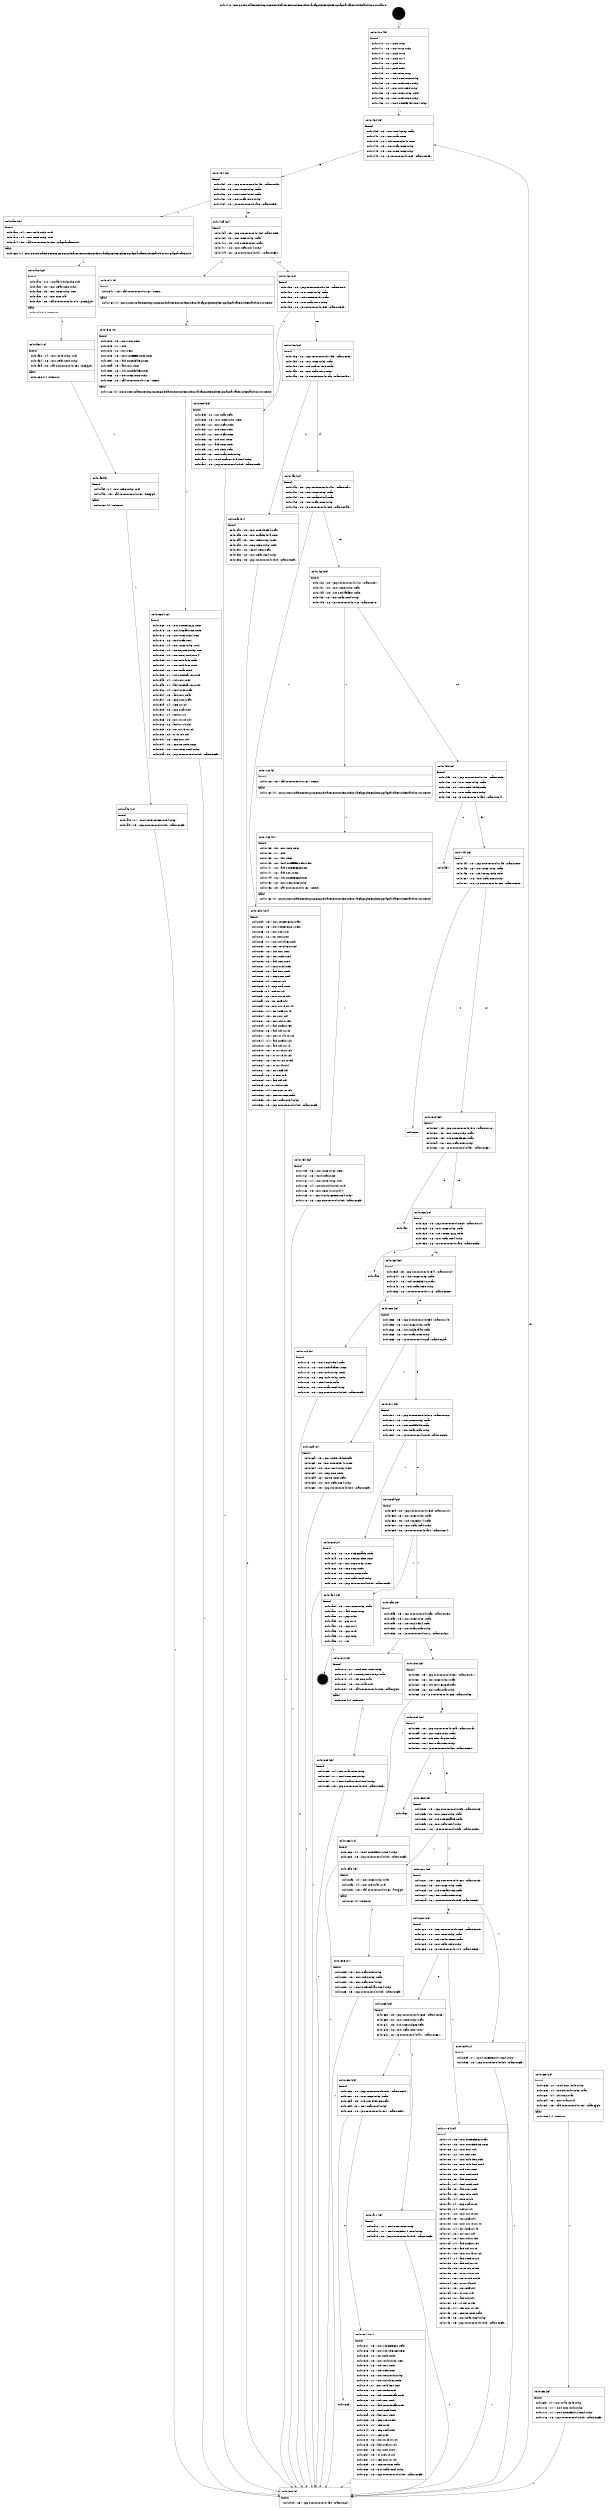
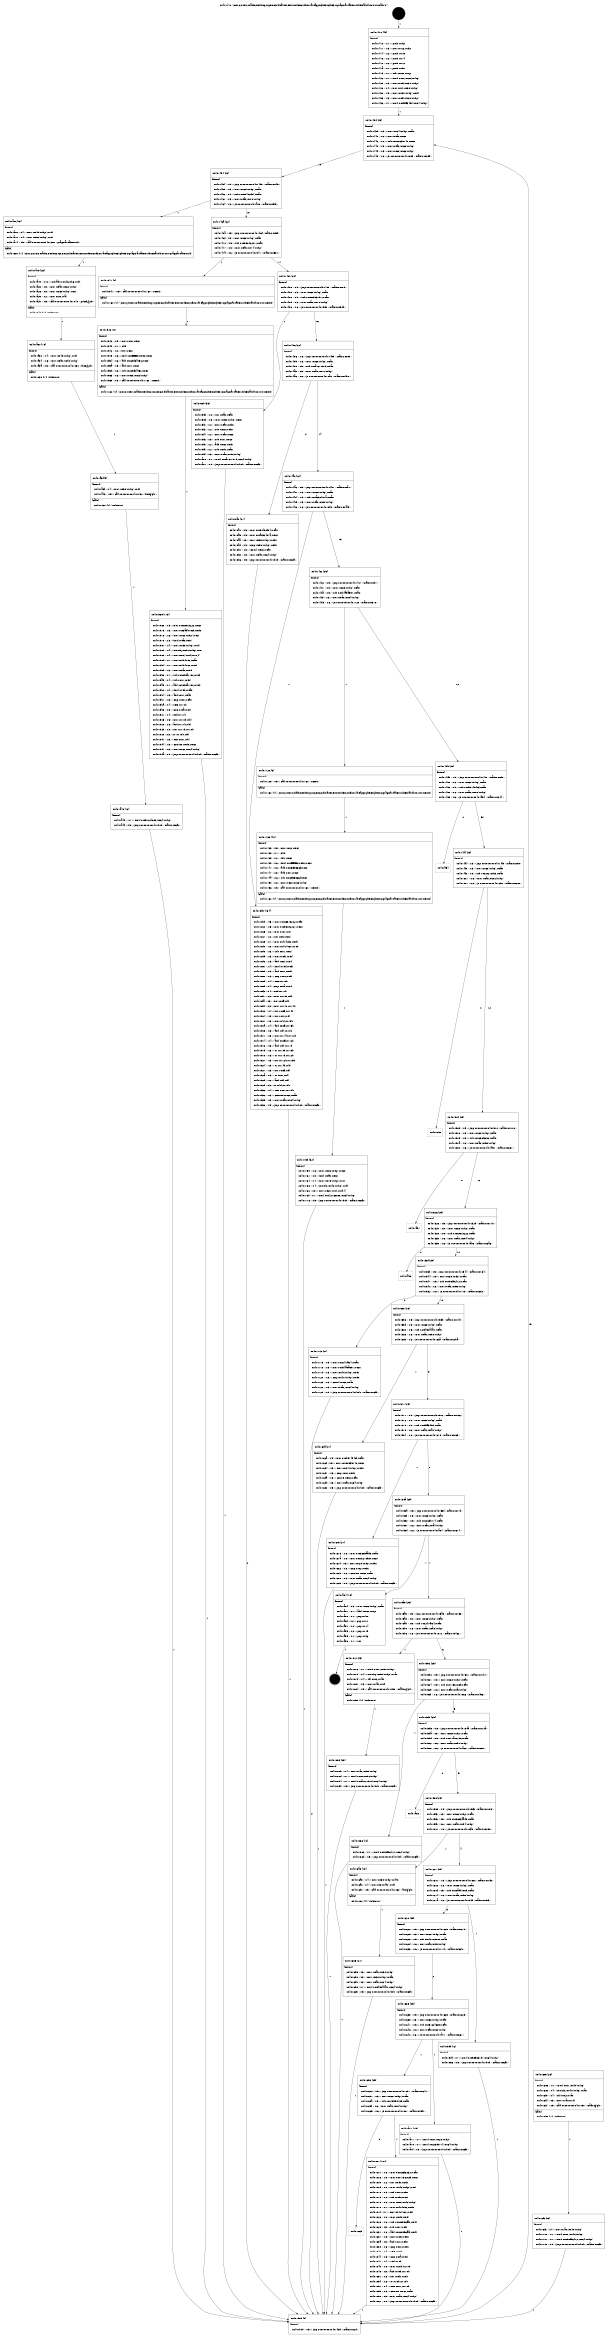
node "0x40177b [134]": removed
